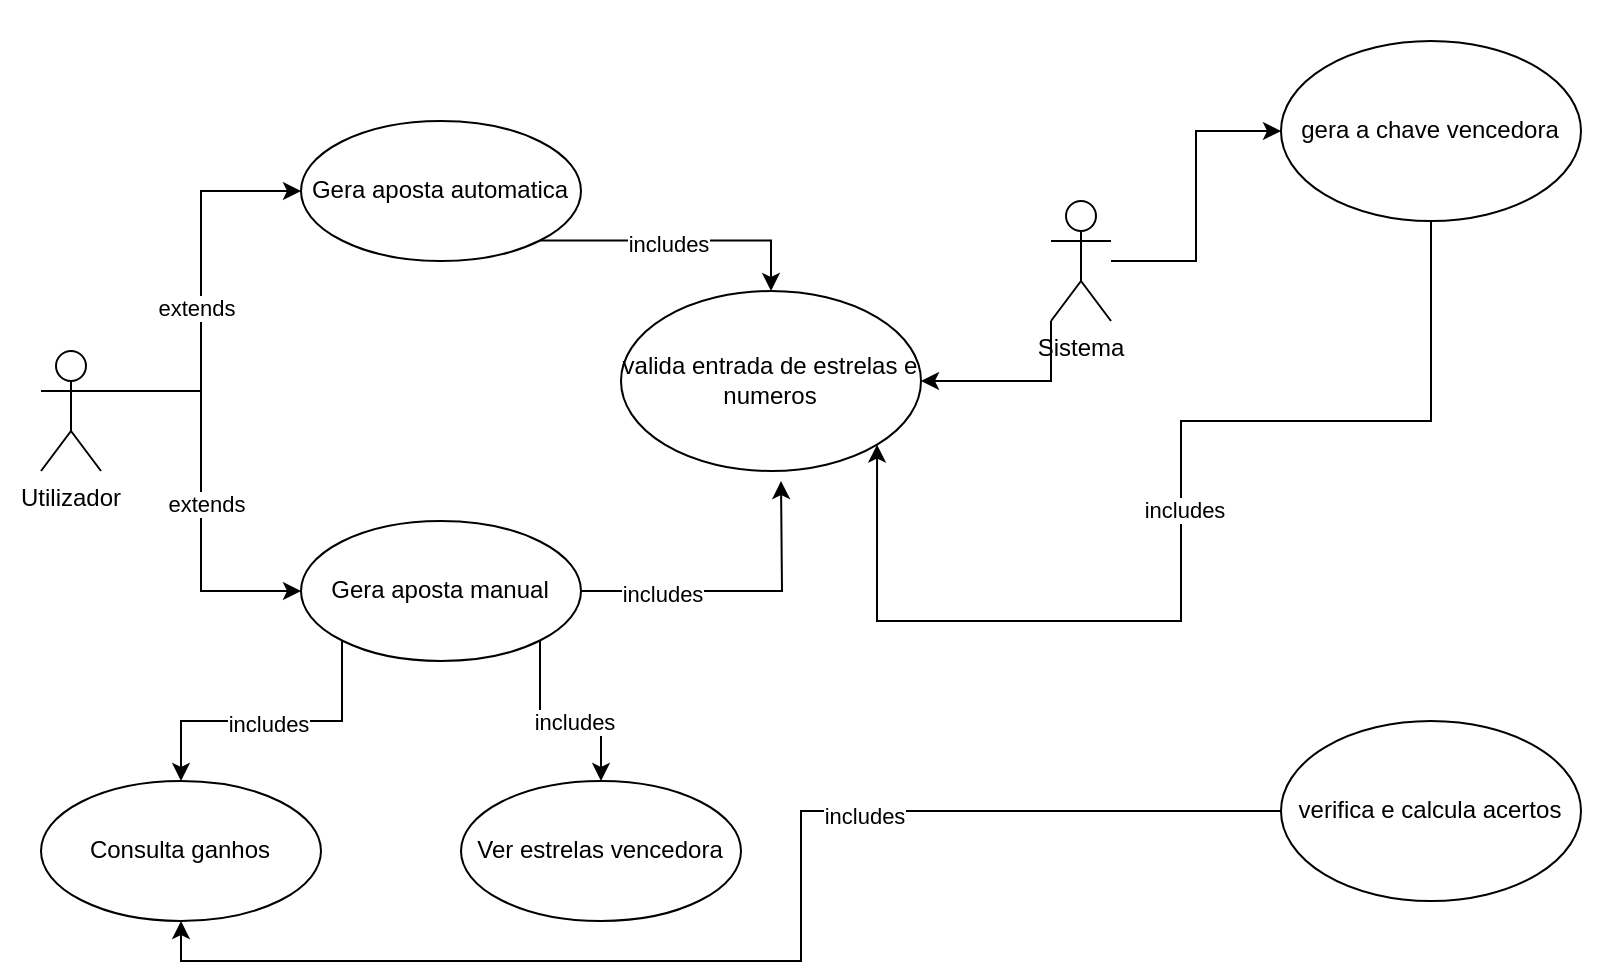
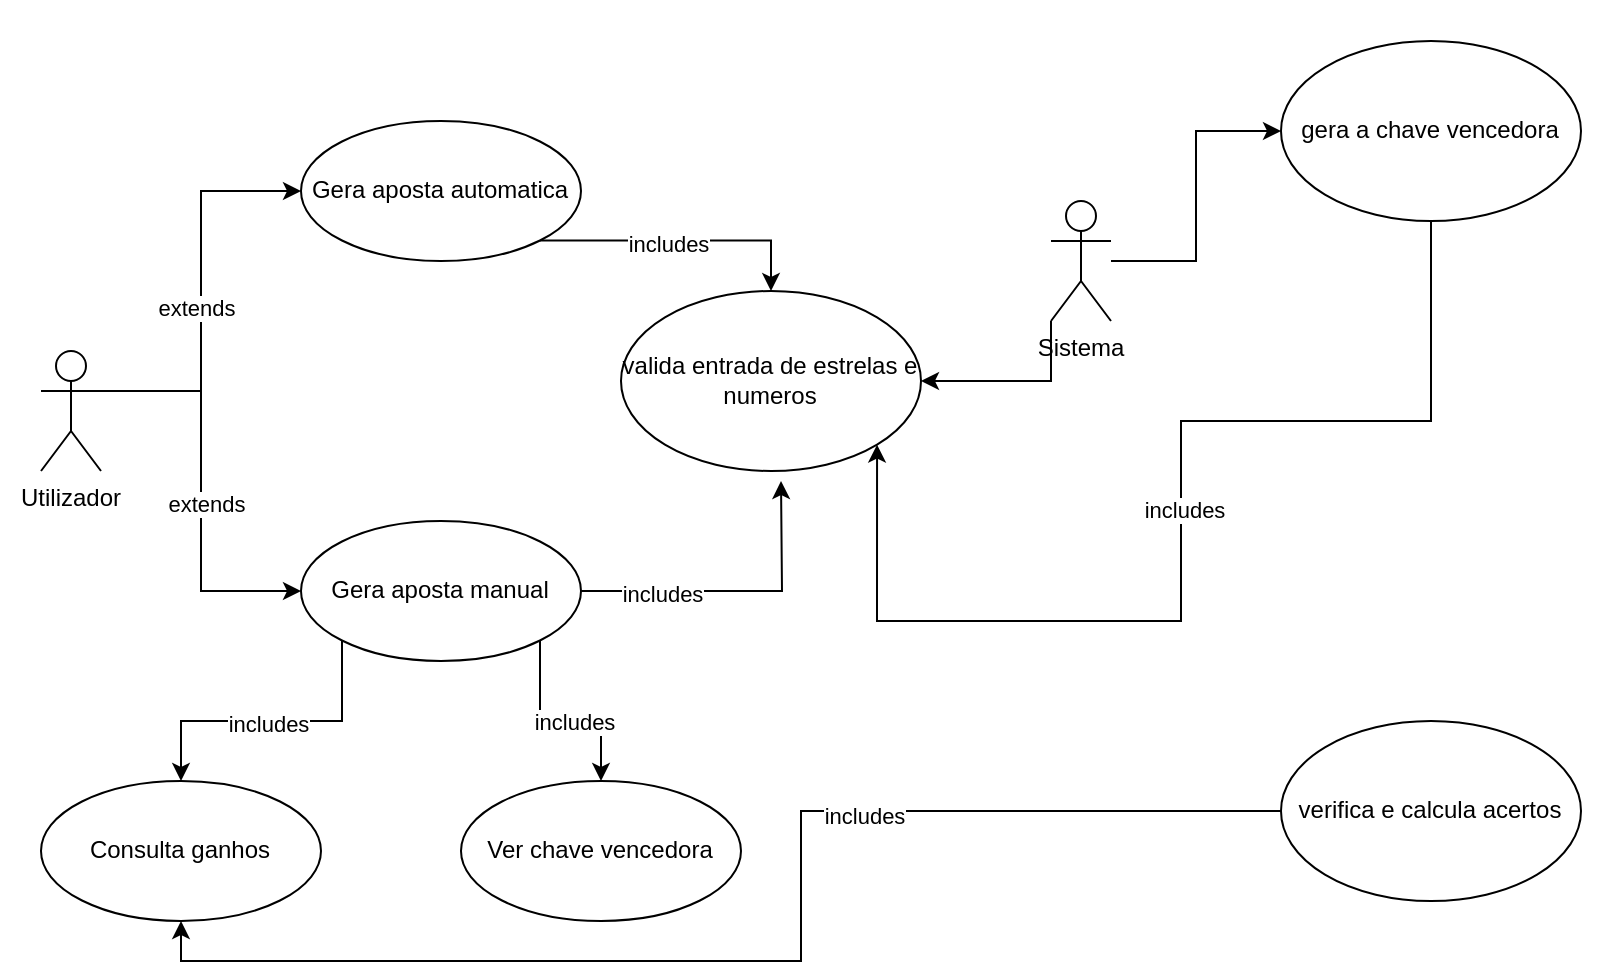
node "Ver estrelas vencedora": label "Ver estrelas vencedora" -> "Ver chave vencedora"
